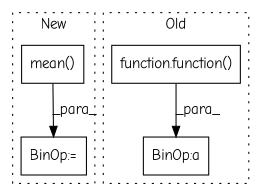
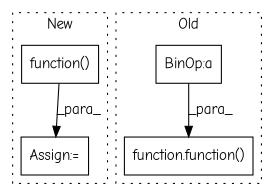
node "mean()": label "mean()" -> "function()"
edge "function.function()" -> "BinOp:a": reversed
node "BinOp:=": label "BinOp:=" -> "Assign:="
